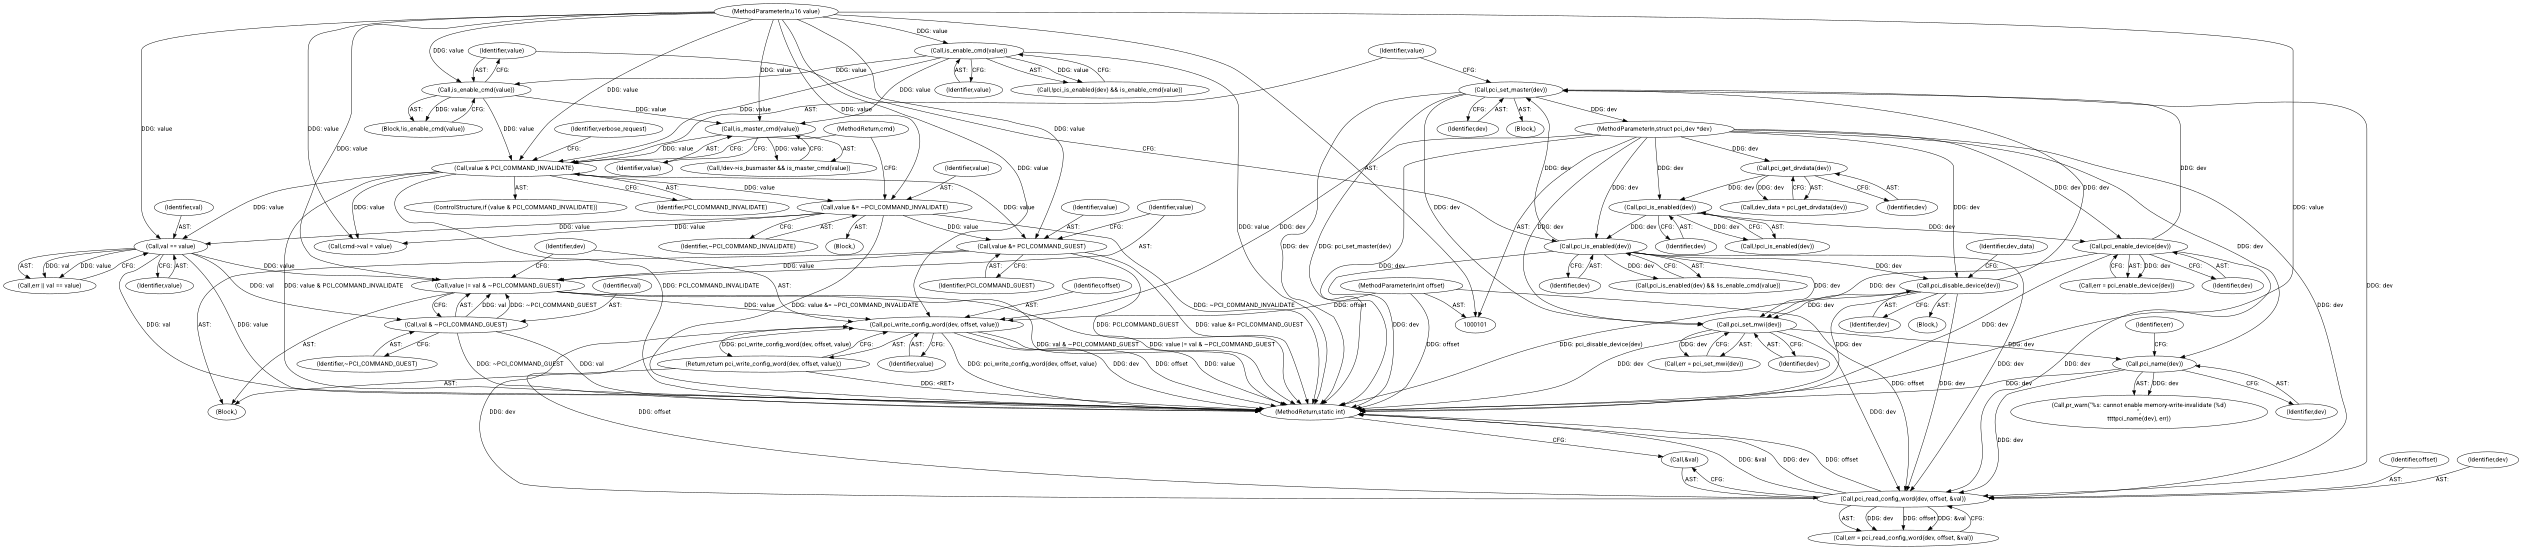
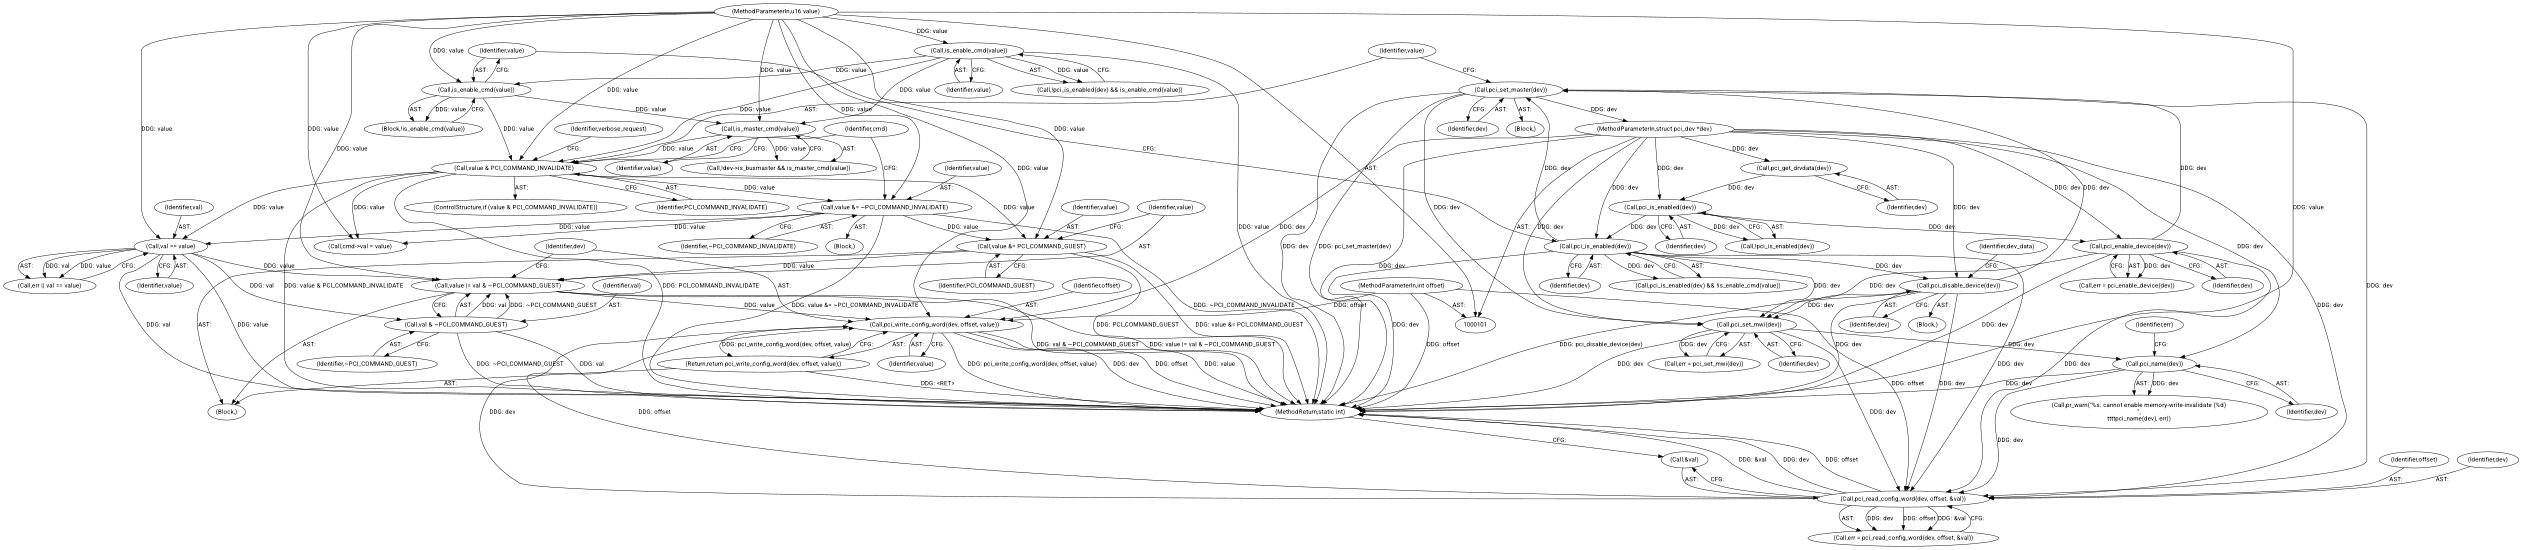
node "(MethodReturn,cmd)": label "(MethodReturn,cmd)" -> "(Identifier,cmd)"
node "(Call,dev_data = pci_get_drvdata(dev))": removed
